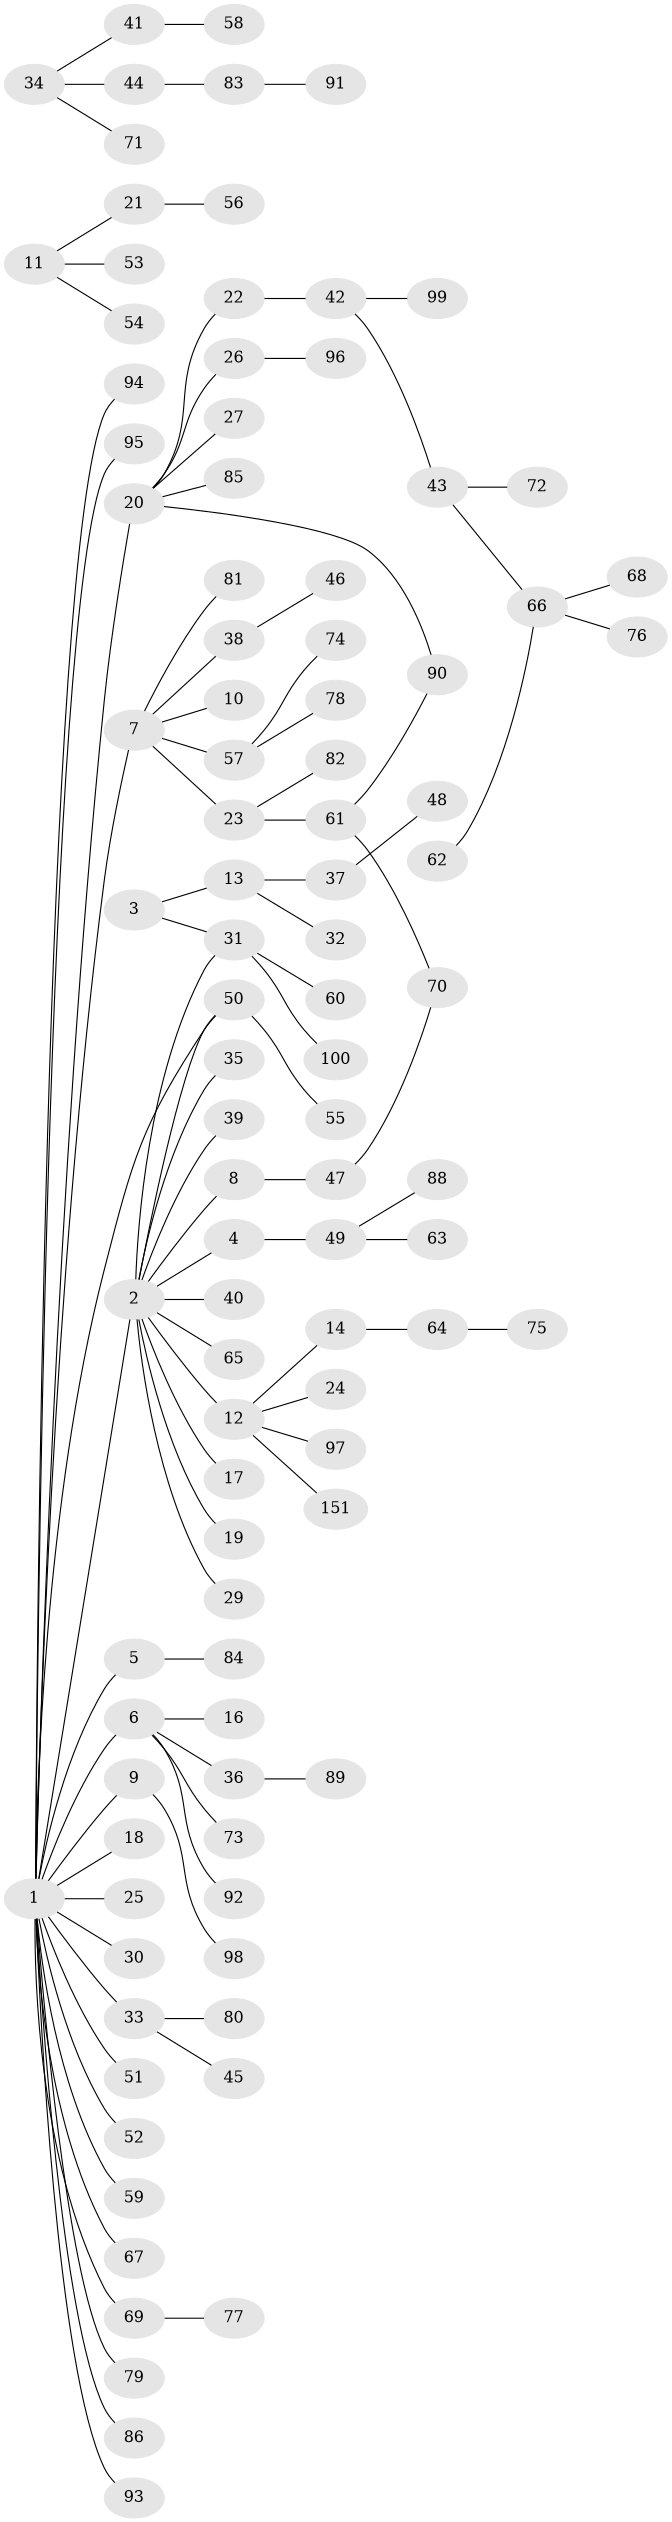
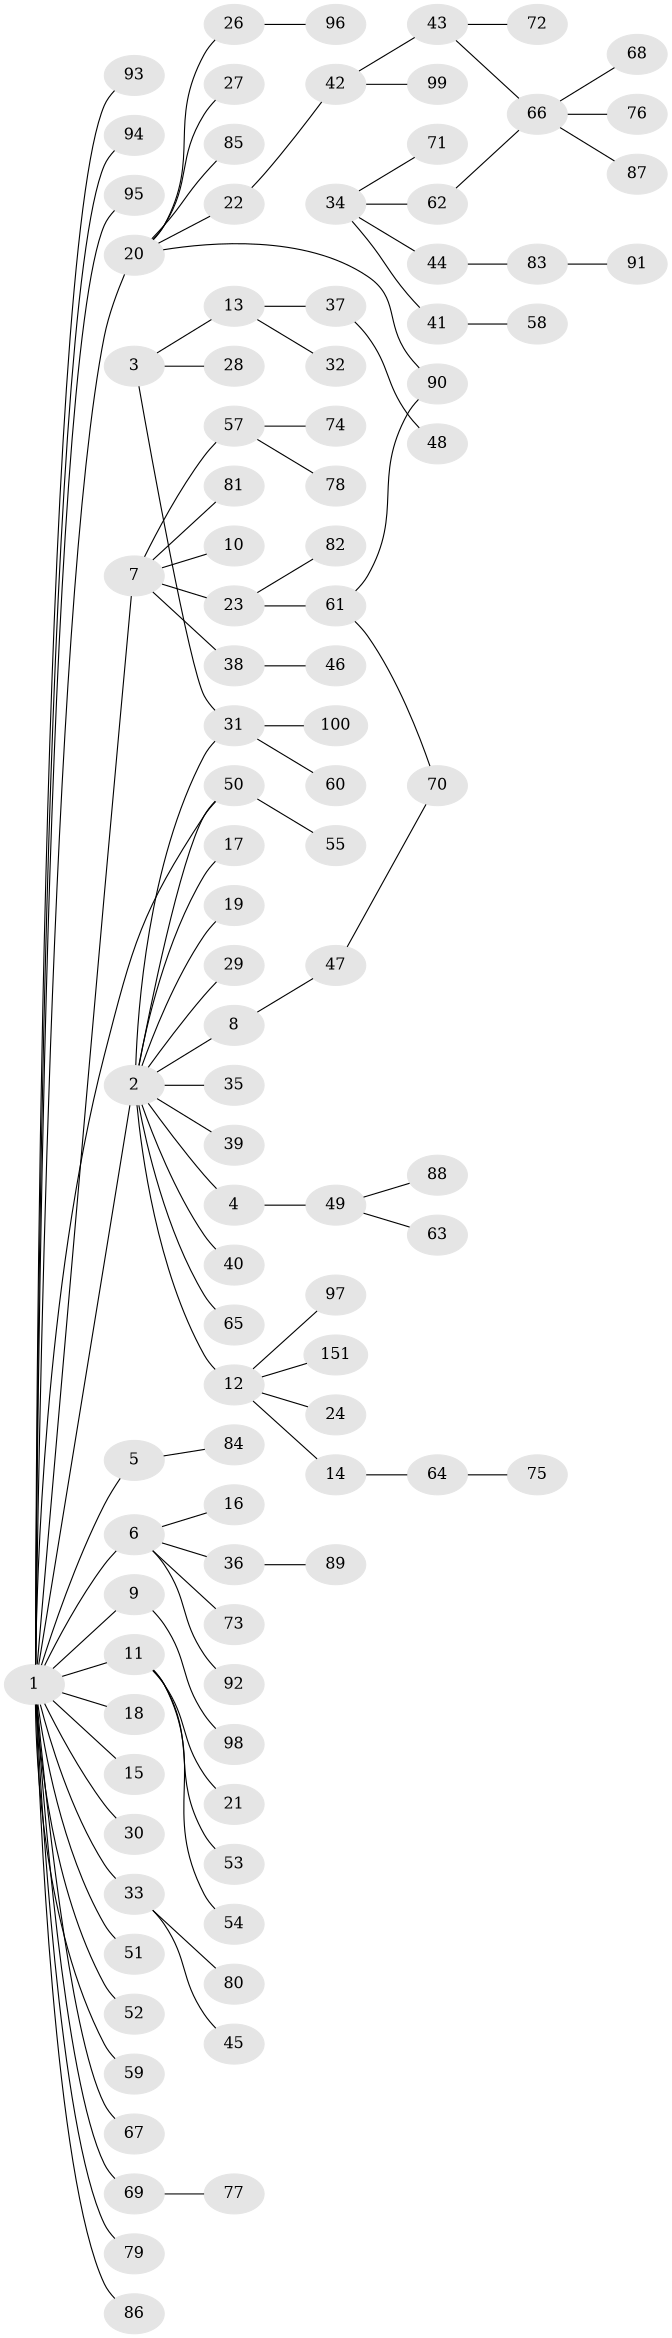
node "87": added
node "56": removed
edge "34" -- "62": added
node "28": added
edge "11" -- "1": added
node "25": label "25" -> "15"
